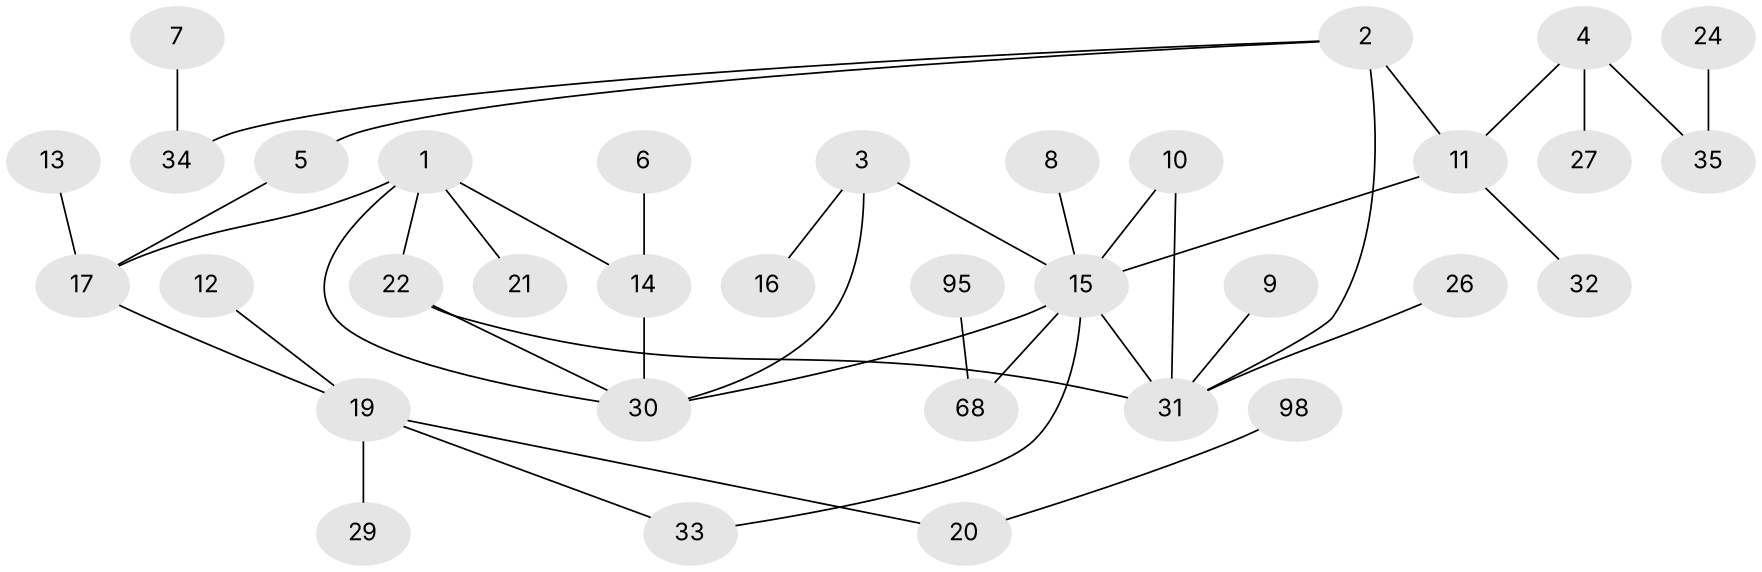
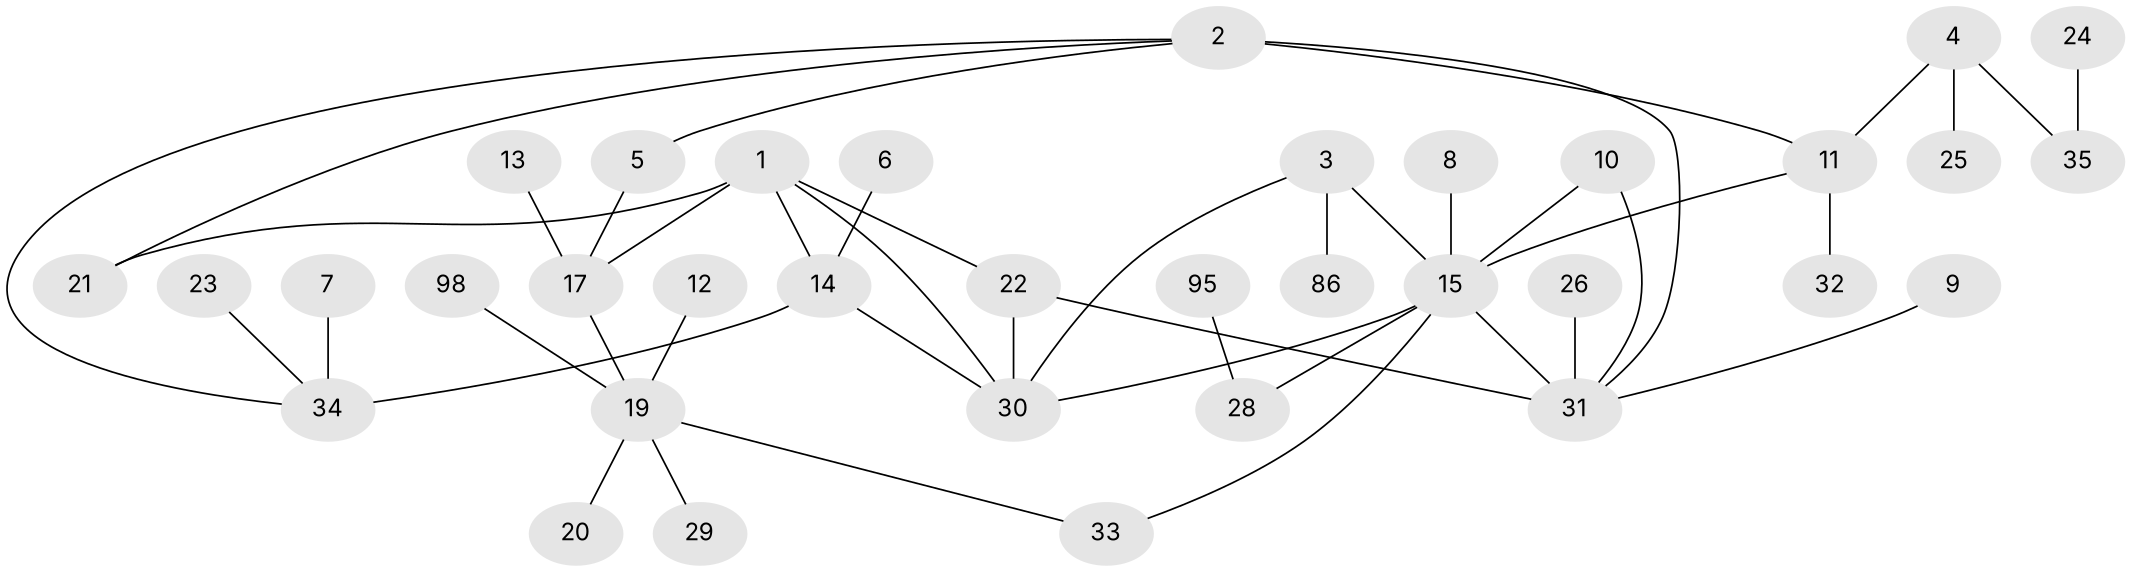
edge "2" -- "21": added
node "27": label "27" -> "25"
node "23": added
node "16": label "16" -> "86"
edge "14" -- "34": added
node "68": label "68" -> "28"
edge "98" -- "20": now "98" -- "19"
